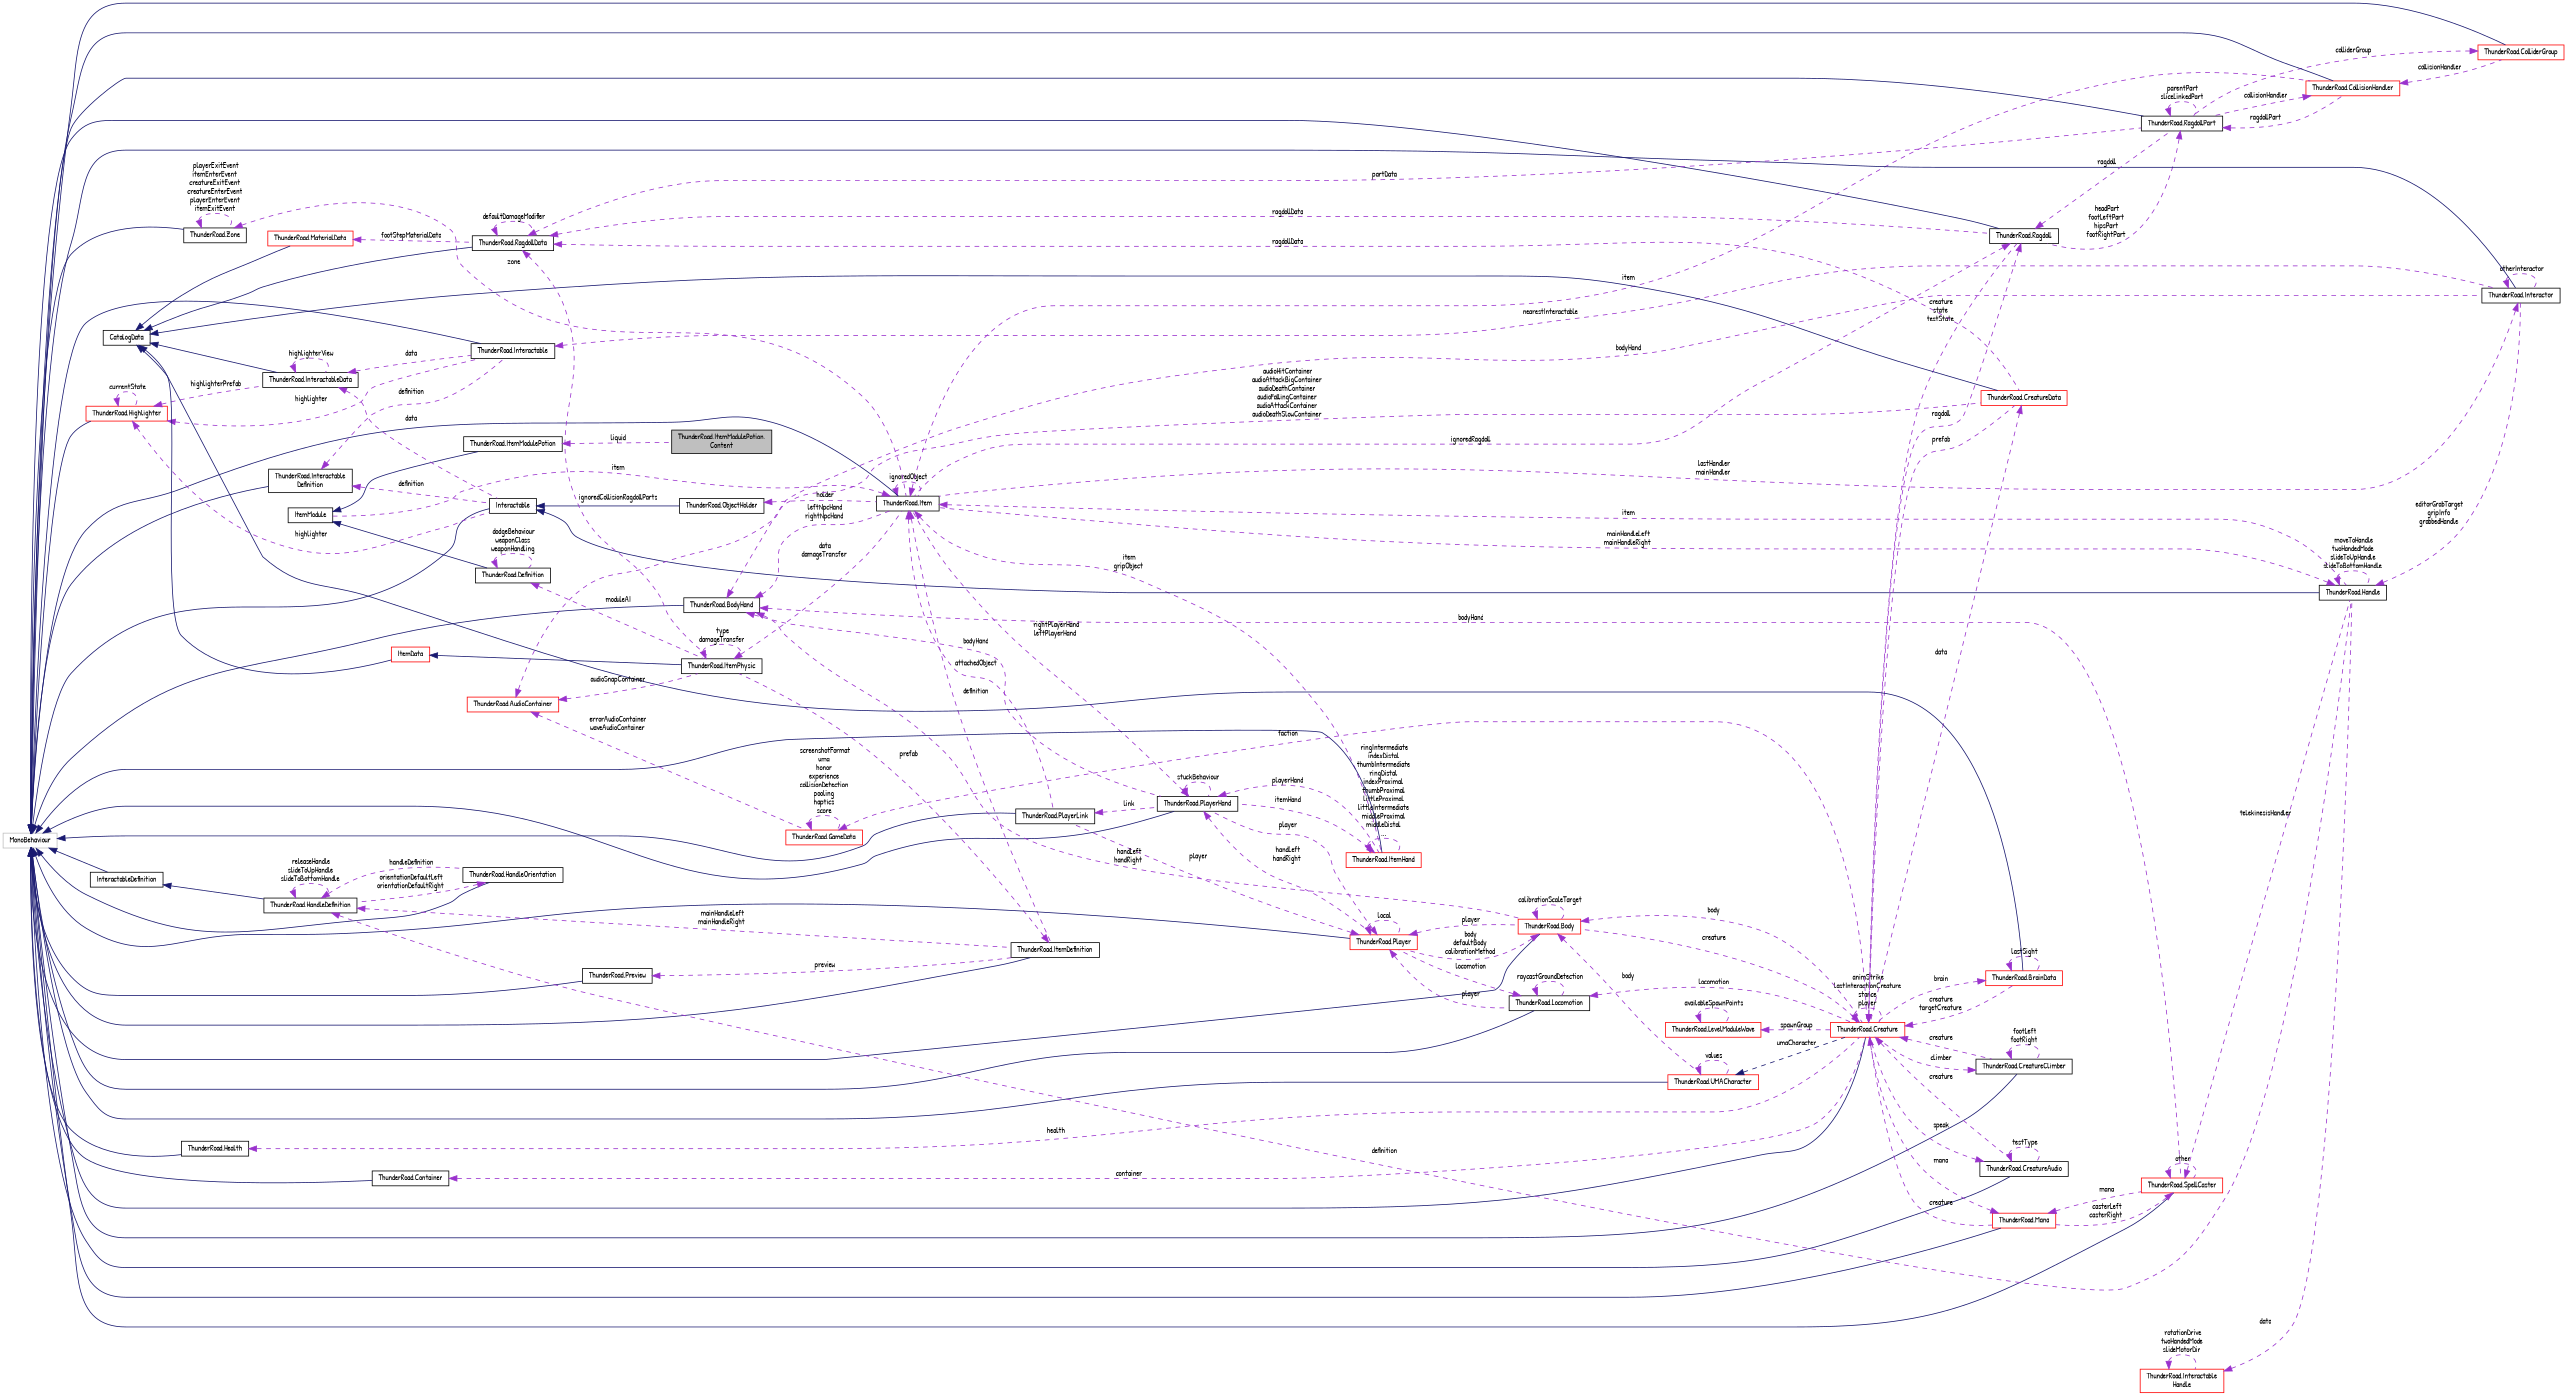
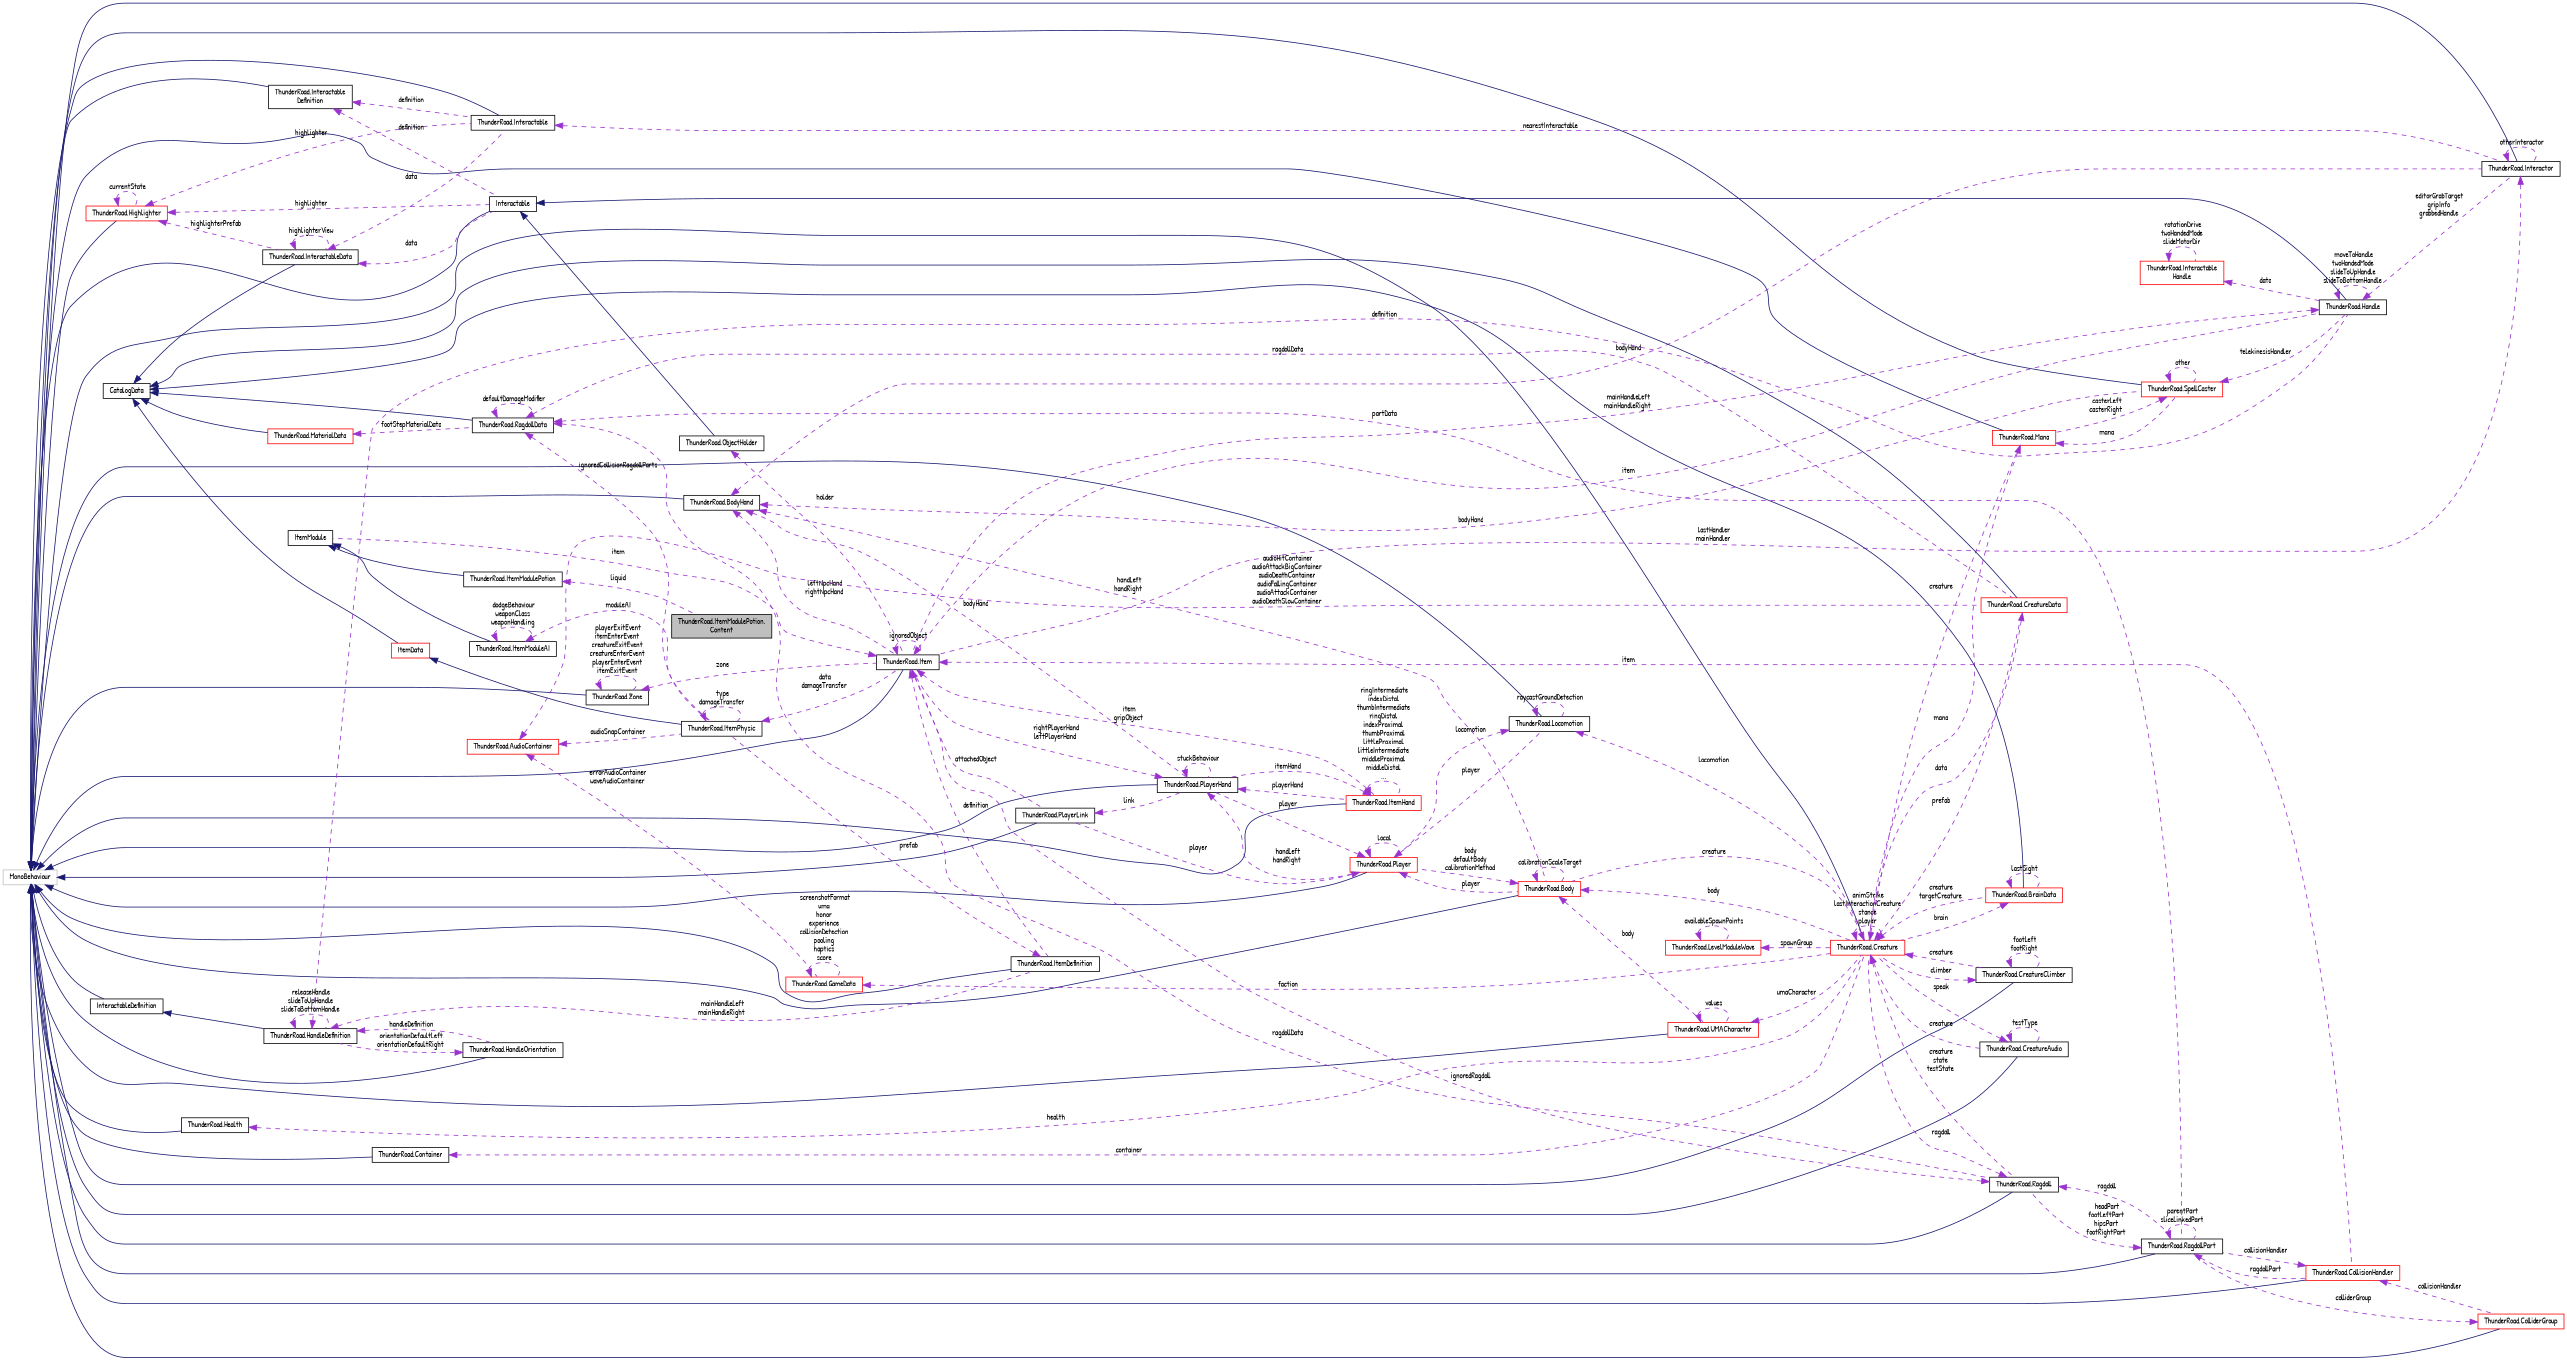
node "ThunderRoad.Definition": label "ThunderRoad.Definition" -> "ThunderRoad.ItemModuleAI"
node "ThunderRoad.Preview": removed
edge "ThunderRoad.Creature" -> "ThunderRoad.UMACharacter": color midnightblue -> darkorchid3
